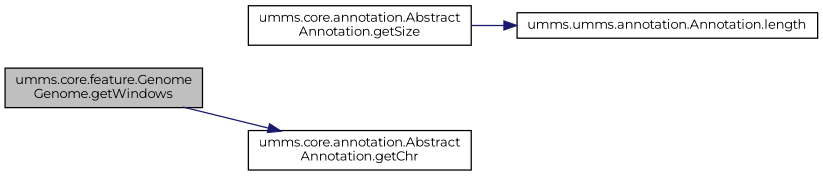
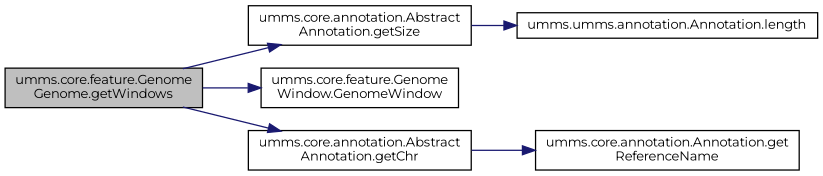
edge "umms.core.feature.Genome Genome.getWindows" -> "umms.core.annotation.Abstract Annotation.getSize": added
node "umms.core.feature.Genome Window.GenomeWindow": added
node "umms.core.annotation.Annotation.get ReferenceName": added
